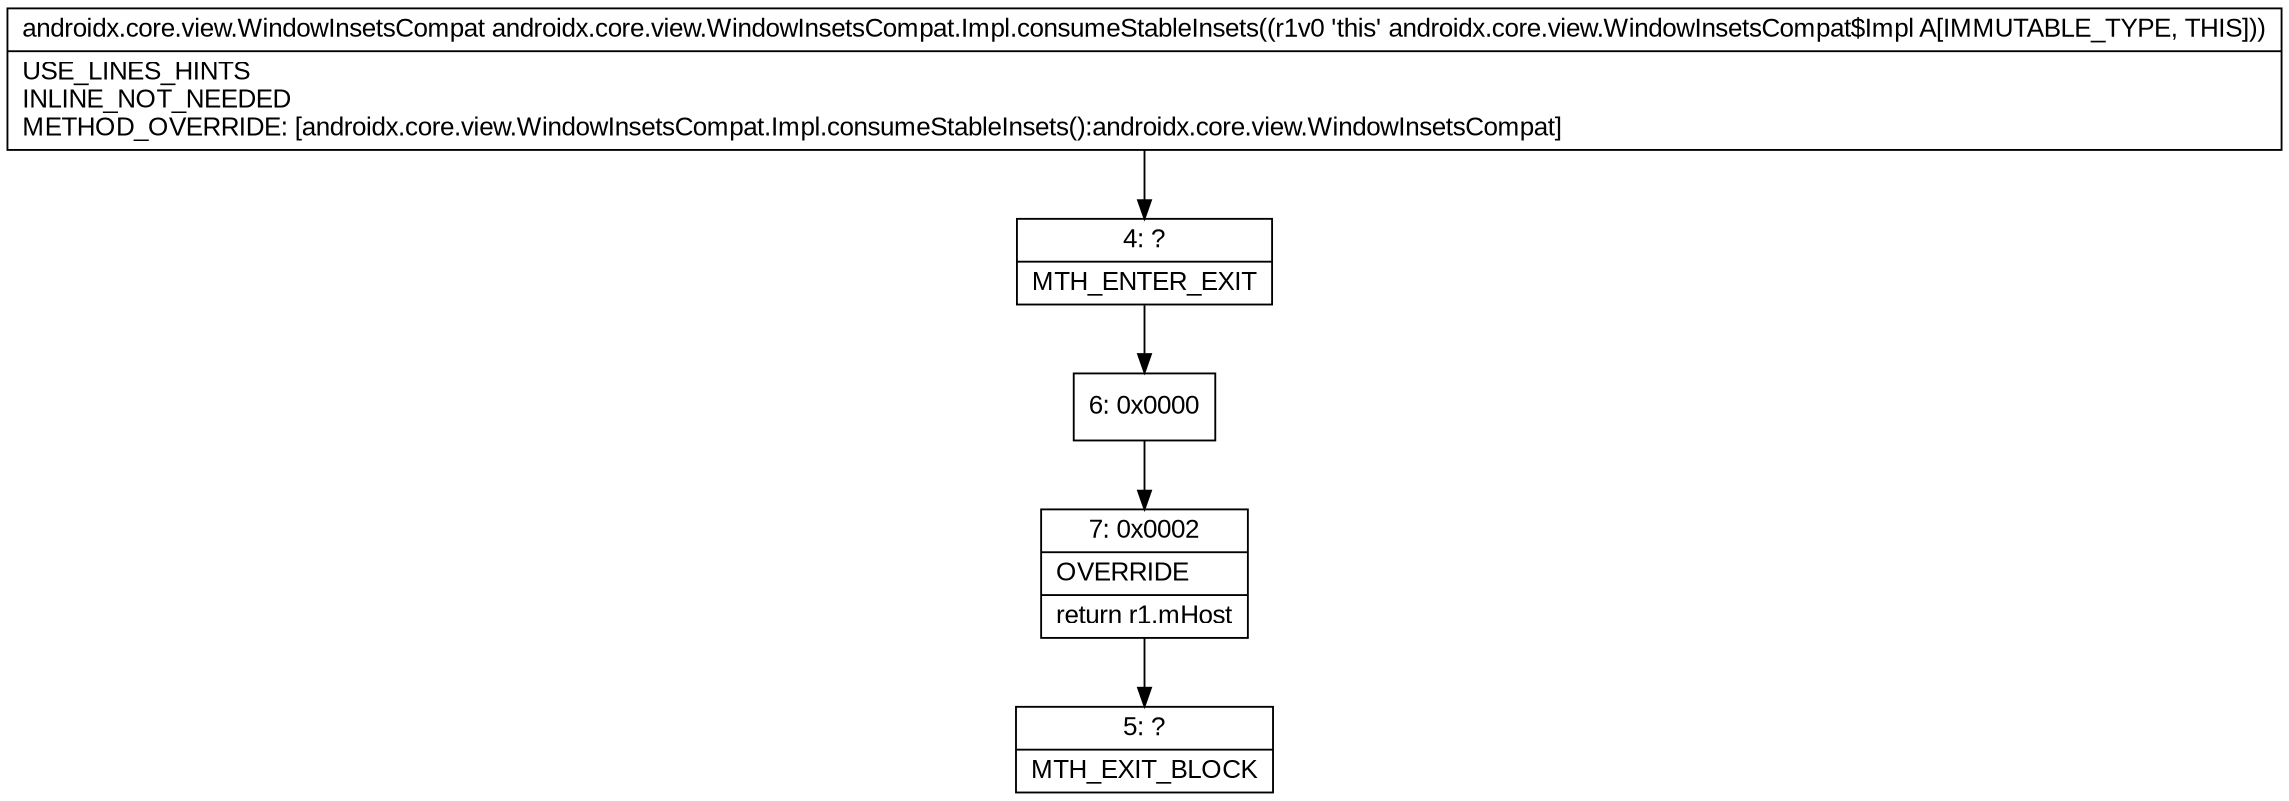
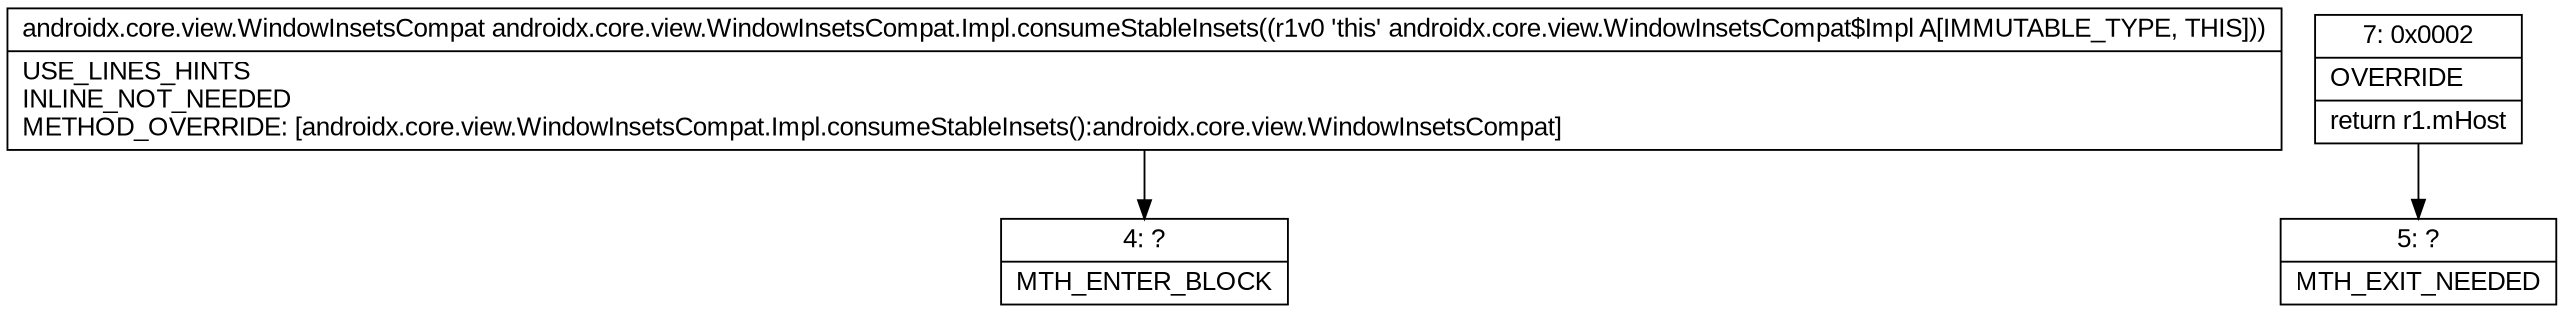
node "4: ?": text "MTH_ENTER_EXIT" -> "MTH_ENTER_BLOCK"
node "6: 0x0000": removed
node "5: ?": text "MTH_EXIT_BLOCK" -> "MTH_EXIT_NEEDED"
